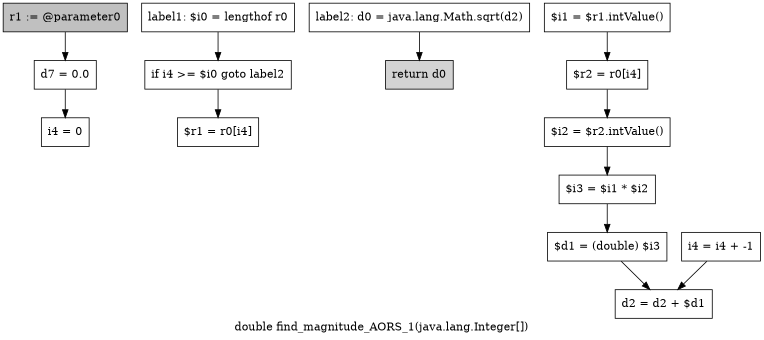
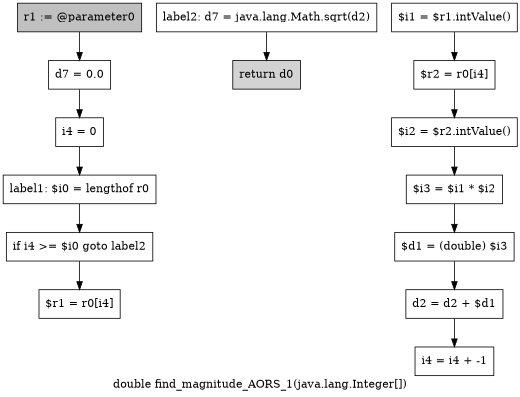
node "label2: d0 = java.lang.Math.sqrt(d2)": label "label2: d0 = java.lang.Math.sqrt(d2)" -> "label2: d7 = java.lang.Math.sqrt(d2)"
edge "i4 = 0" -> "label1: $i0 = lengthof r0": added
edge "i4 = i4 + -1" -> "d2 = d2 + $d1": reversed
